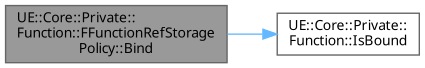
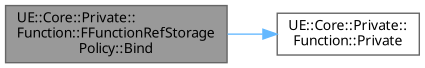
node "UE::Core::Private:: Function::IsBound": label "UE::Core::Private:: Function::IsBound" -> "UE::Core::Private:: Function::Private"
